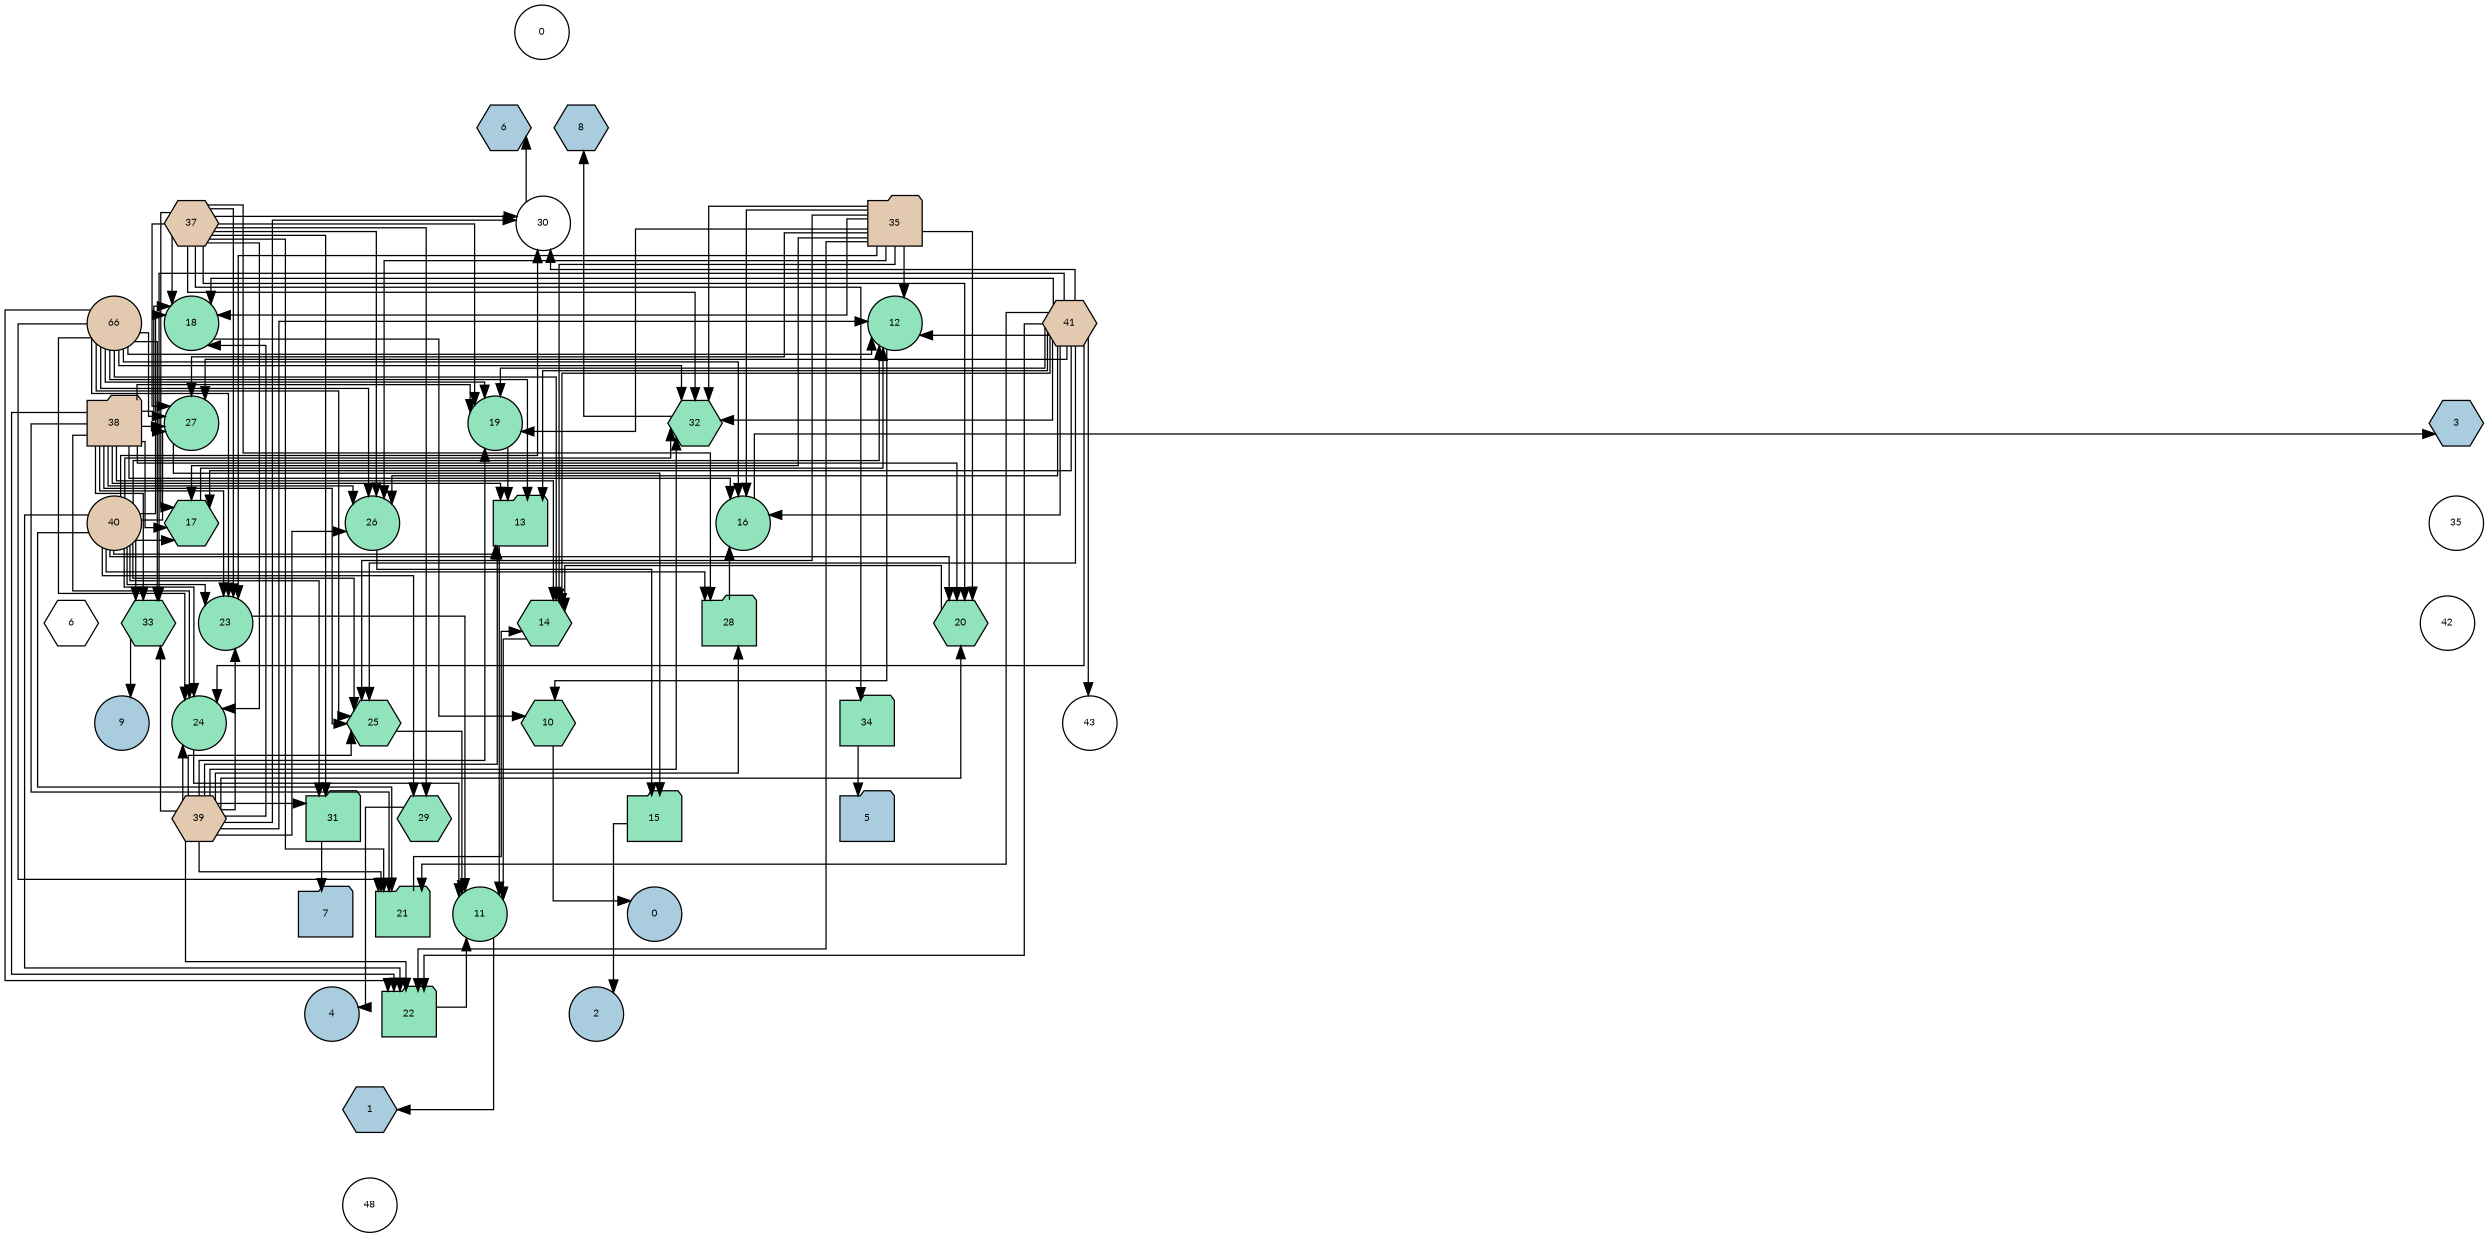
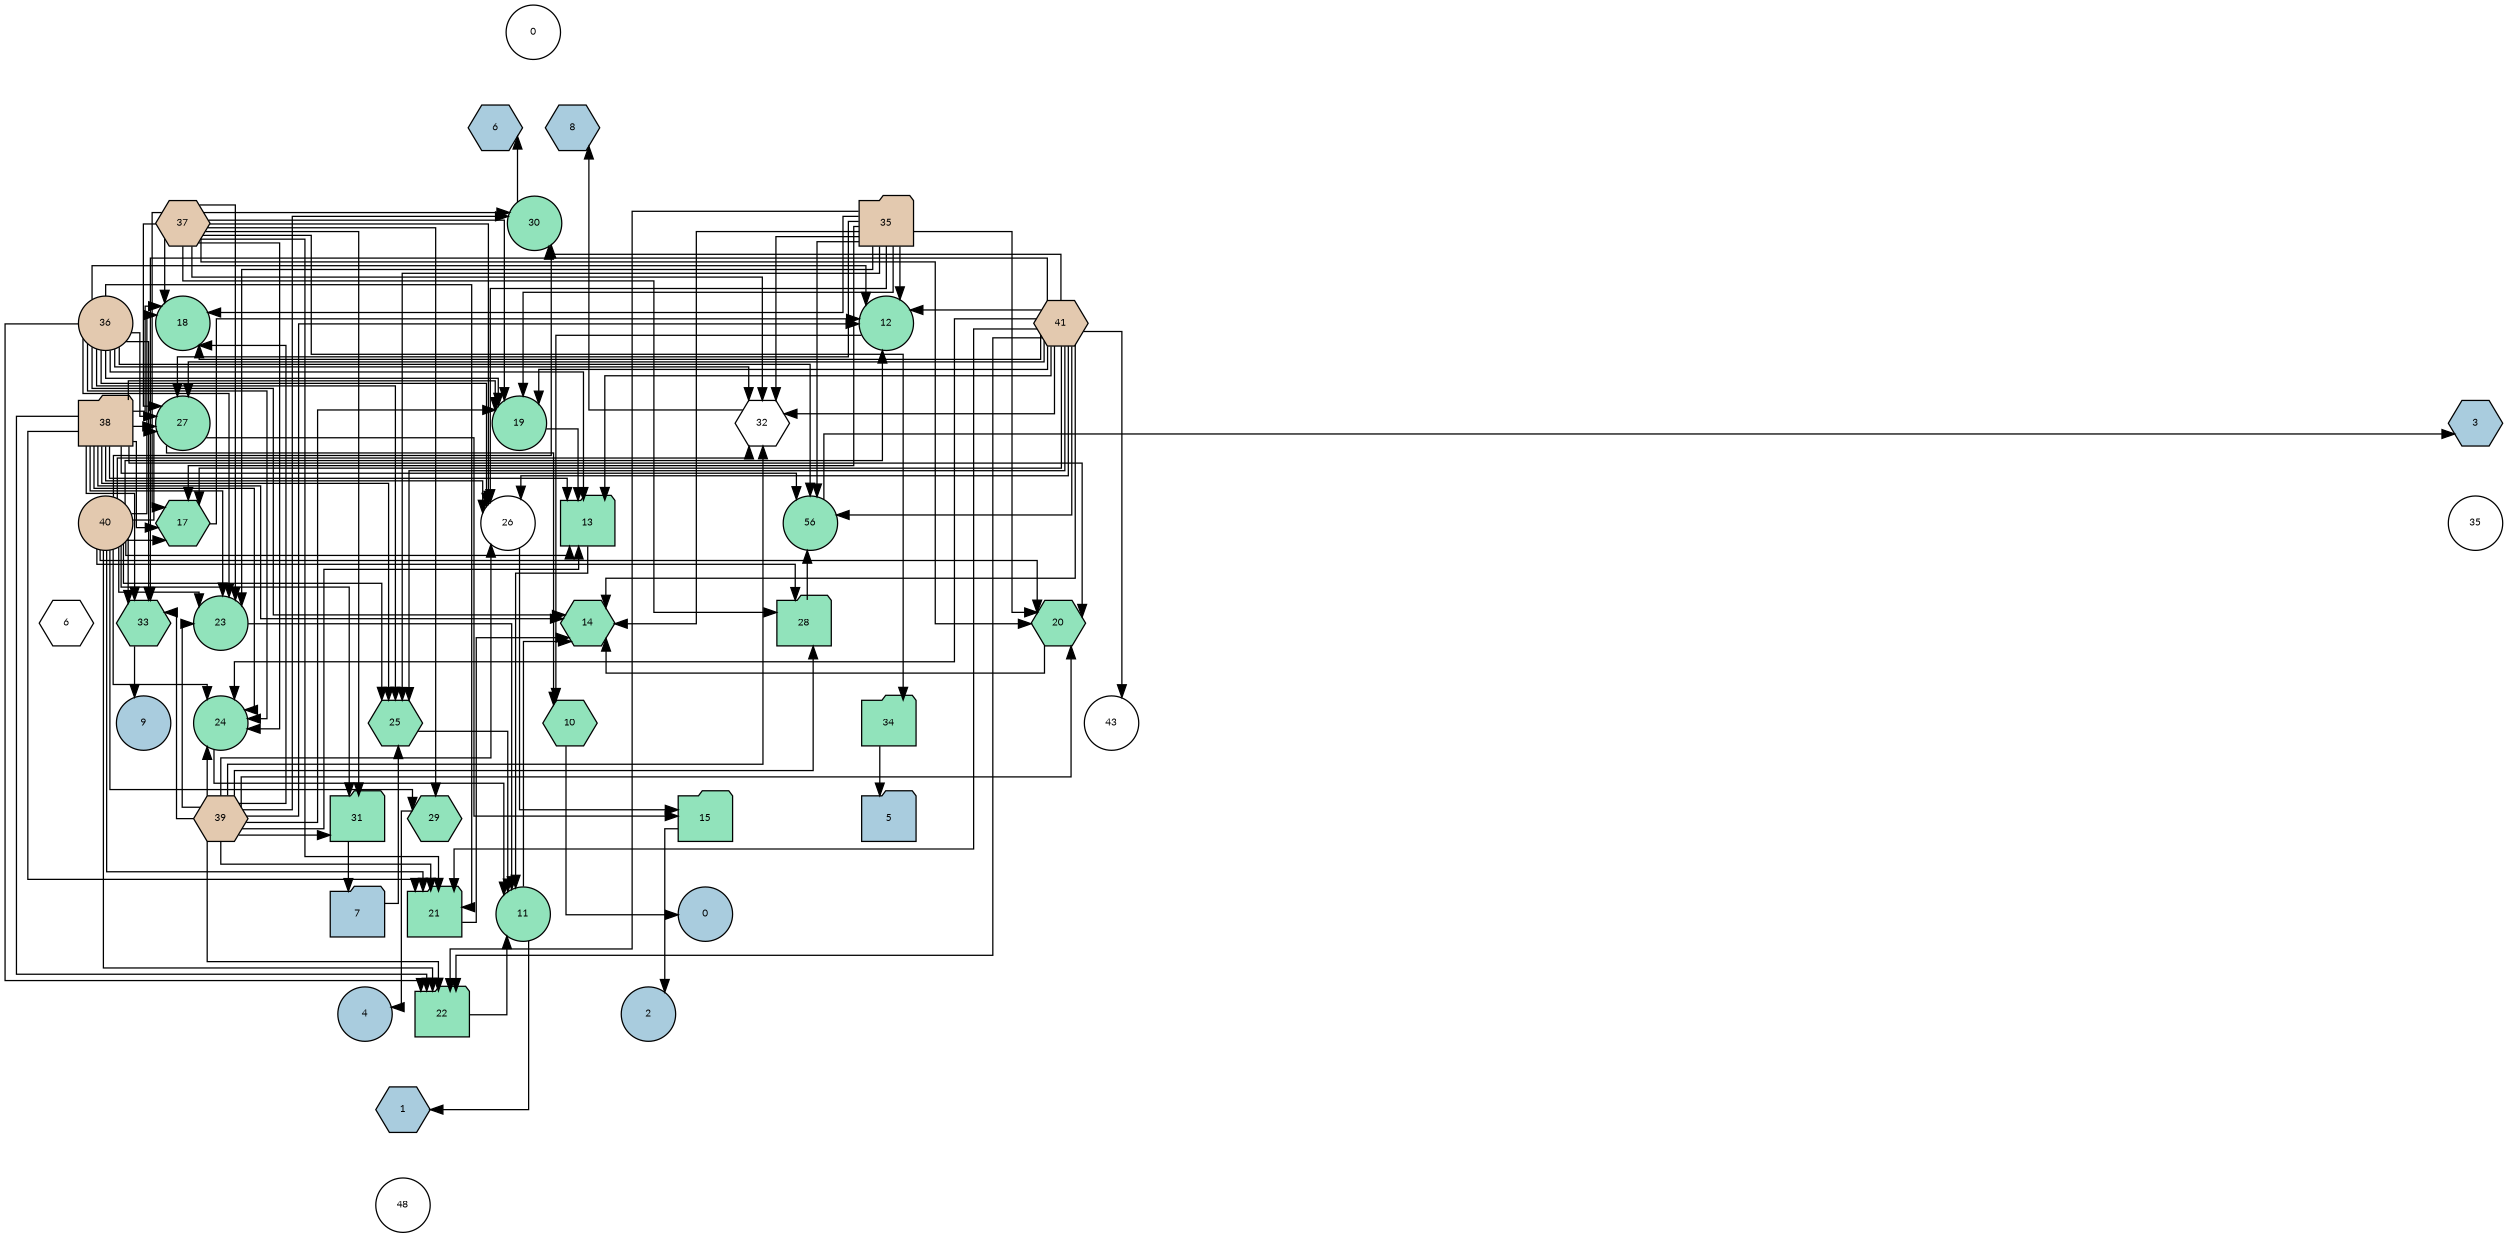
node "30": fillcolor #ffffff -> #91e3bb
node "66": label "66" -> "36"
node "32": fillcolor #91e3bb -> #ffffff
edge "18" -> "10": now "27" -> "10"
node "26": fillcolor #91e3bb -> #ffffff
node "16": label "16" -> "56"
node "42": removed
edge "14" -> "11": reversed
edge "39" -> "25": now "7" -> "25"
